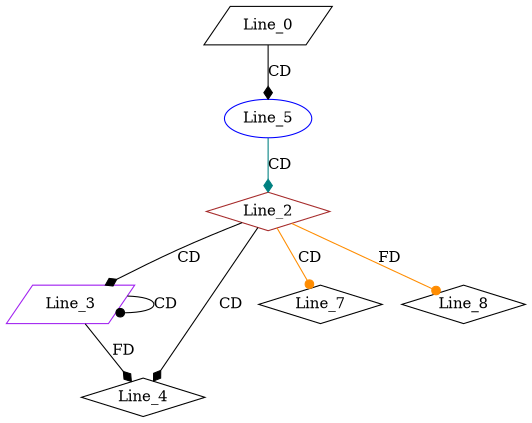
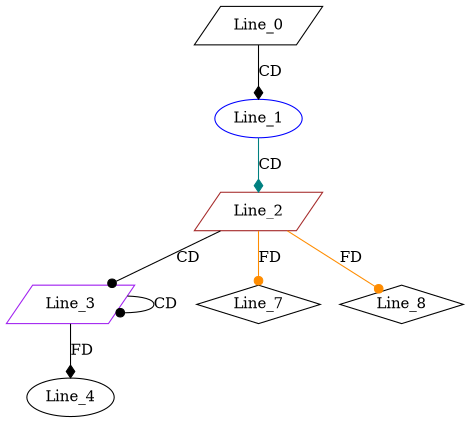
node "Line_5": label "Line_5" -> "Line_1"
node "Line_2": shape diamond -> parallelogram
edge "Line_2" -> "Line_3": arrowhead diamond -> dot
edge "Line_2" -> "Line_7": label "CD" -> "FD"
edge "Line_2" -> "Line_4": removed, label "CD"
node "Line_4": shape diamond -> ellipse
